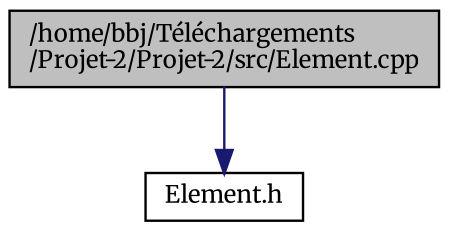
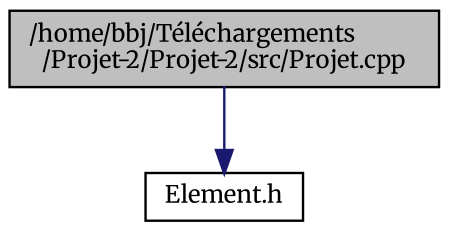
node "/home/bbj/Téléchargements /Projet-2/Projet-2/src/Element.cpp": label "/home/bbj/Téléchargements /Projet-2/Projet-2/src/Element.cpp" -> "/home/bbj/Téléchargements /Projet-2/Projet-2/src/Projet.cpp"
